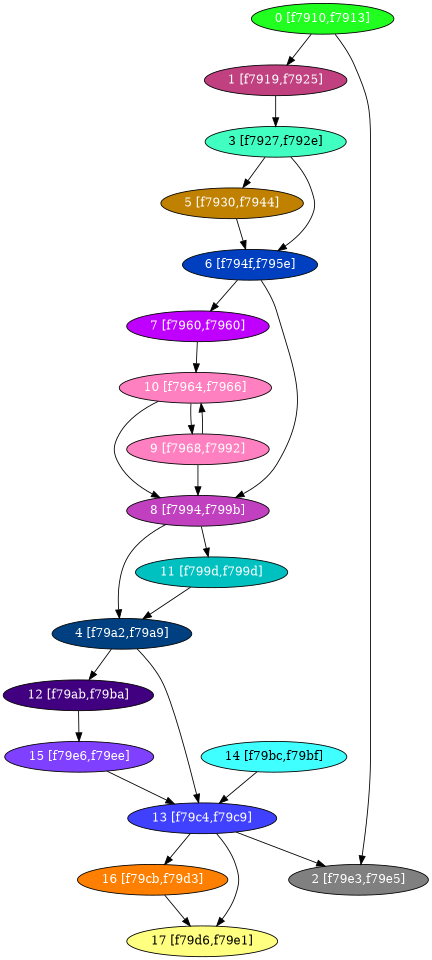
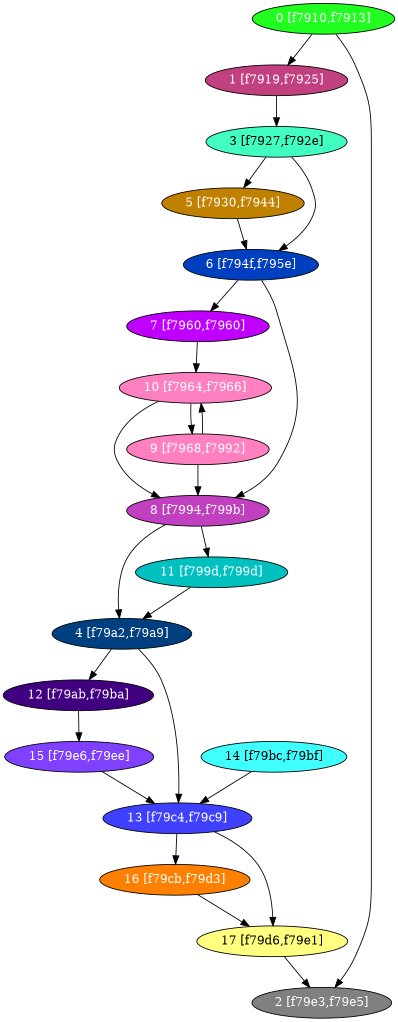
edge "13 [f79c4,f79c9]" -> "2 [f79e3,f79e5]": now "17 [f79d6,f79e1]" -> "2 [f79e3,f79e5]"
